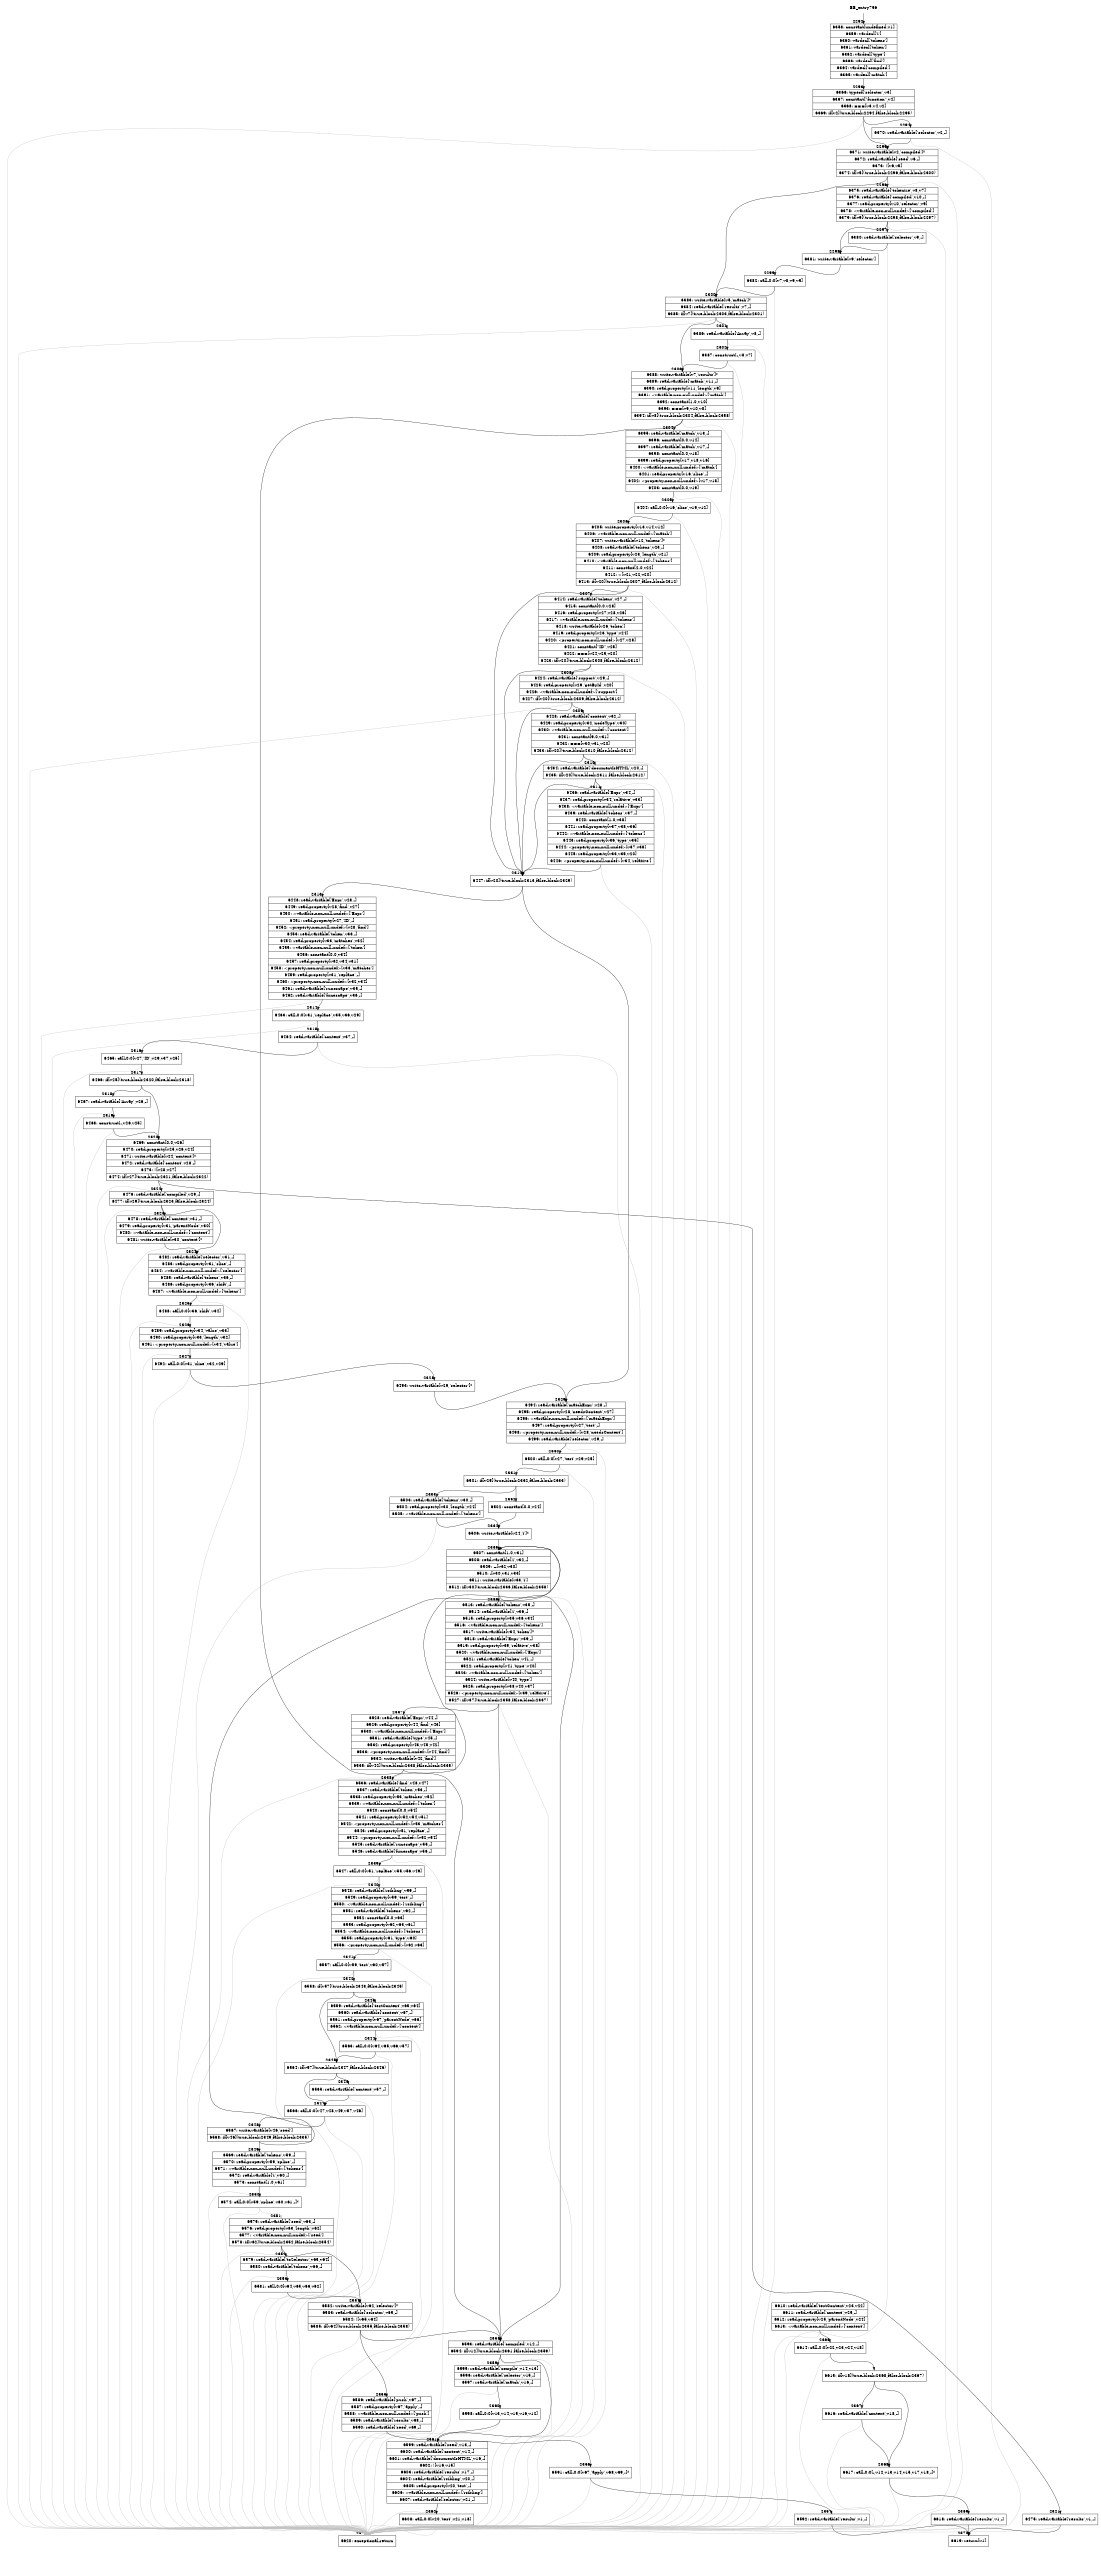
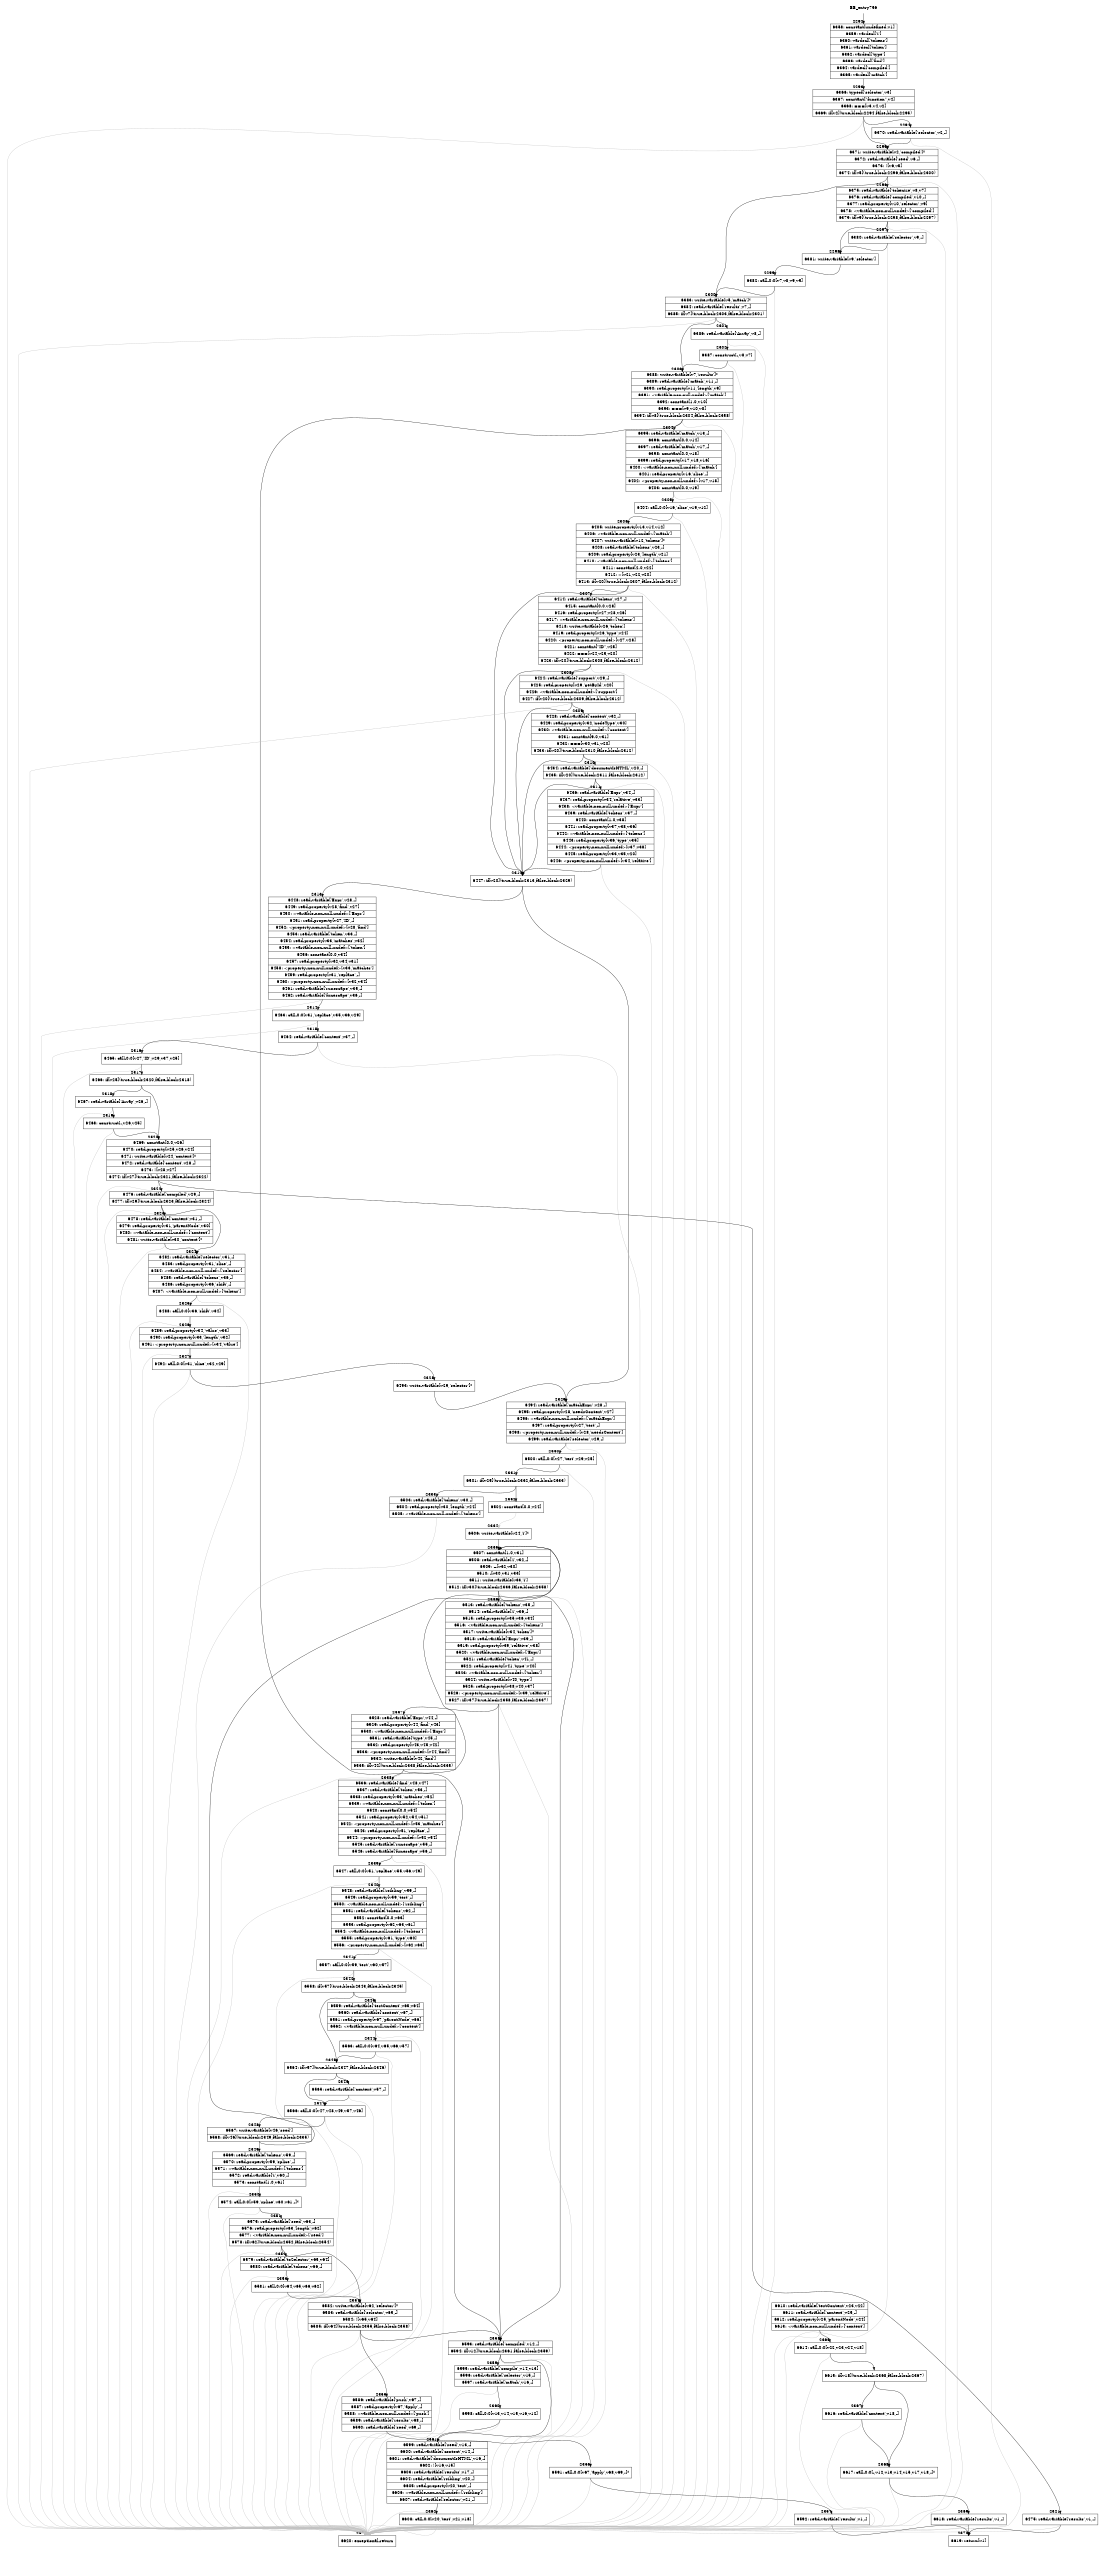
edge "6502: constant[0.0,v24]" -> "6506: write-variable[v24,'i']*": color black -> gray
edge "6503: read-variable['tokens',v30,-]" -> "6506: write-variable[v24,'i']*": removed
edge "6574: call-0:0[v59,'splice',v60,v61,-]*" -> "6575: read-variable['seed',v63,-]": color gray -> black
